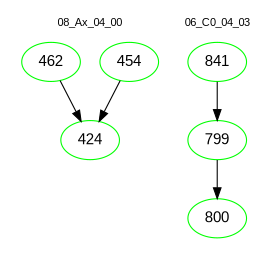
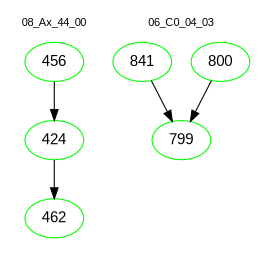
cluster "08_Ax_04_00": label "08_Ax_04_00" -> "08_Ax_44_00"
node "454": label "454" -> "456"
edge "462" -> "424": reversed
edge "799" -> "800": reversed
